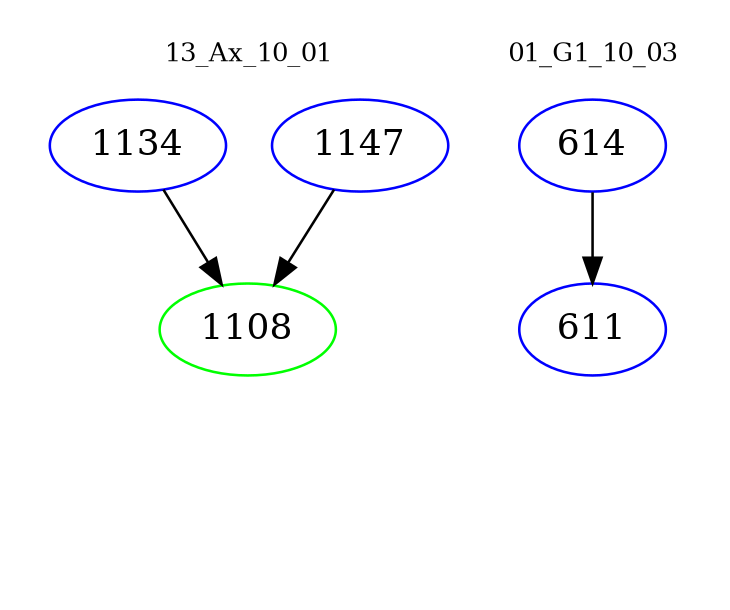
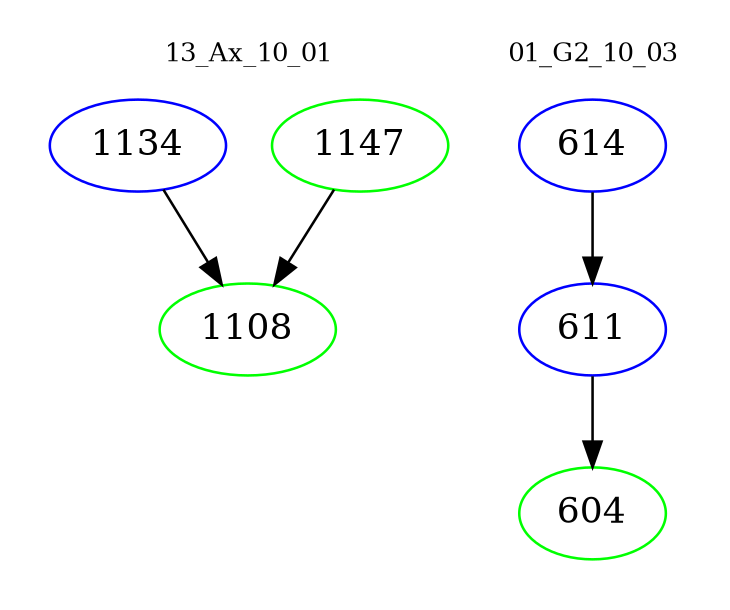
cluster "01_G1_10_03": label "01_G1_10_03" -> "01_G2_10_03"
node "1147": color blue -> green
node "604": added
